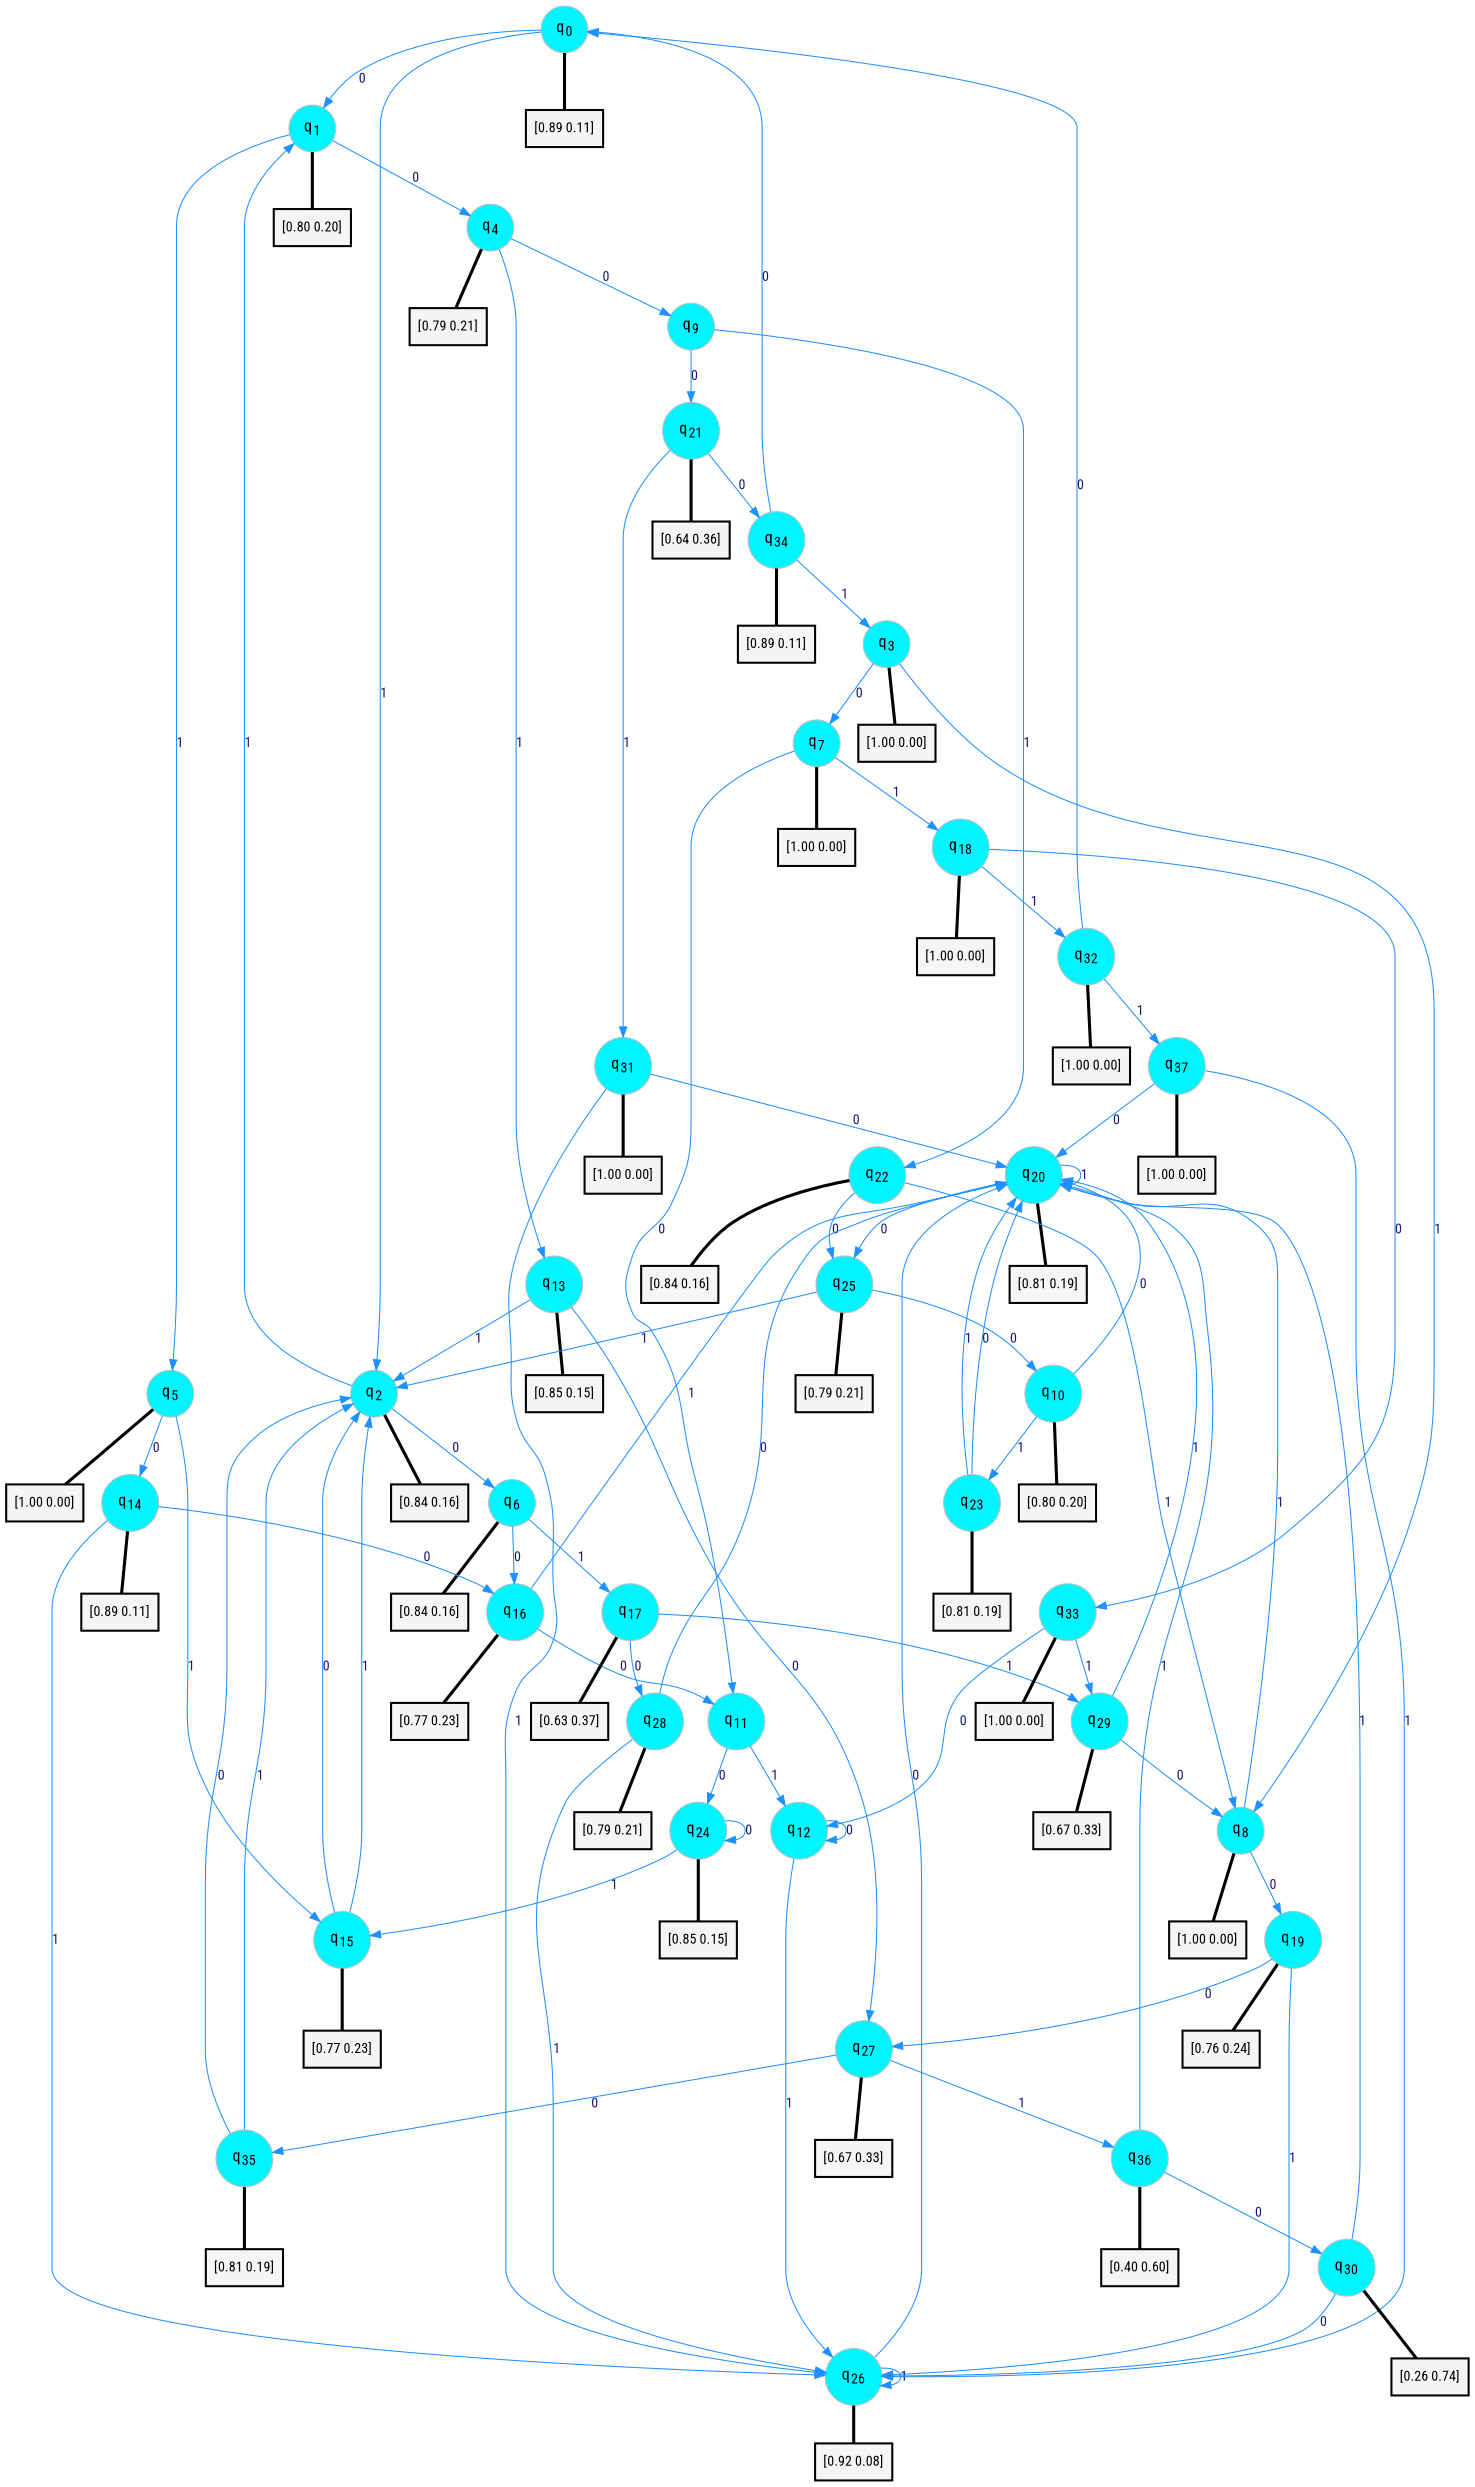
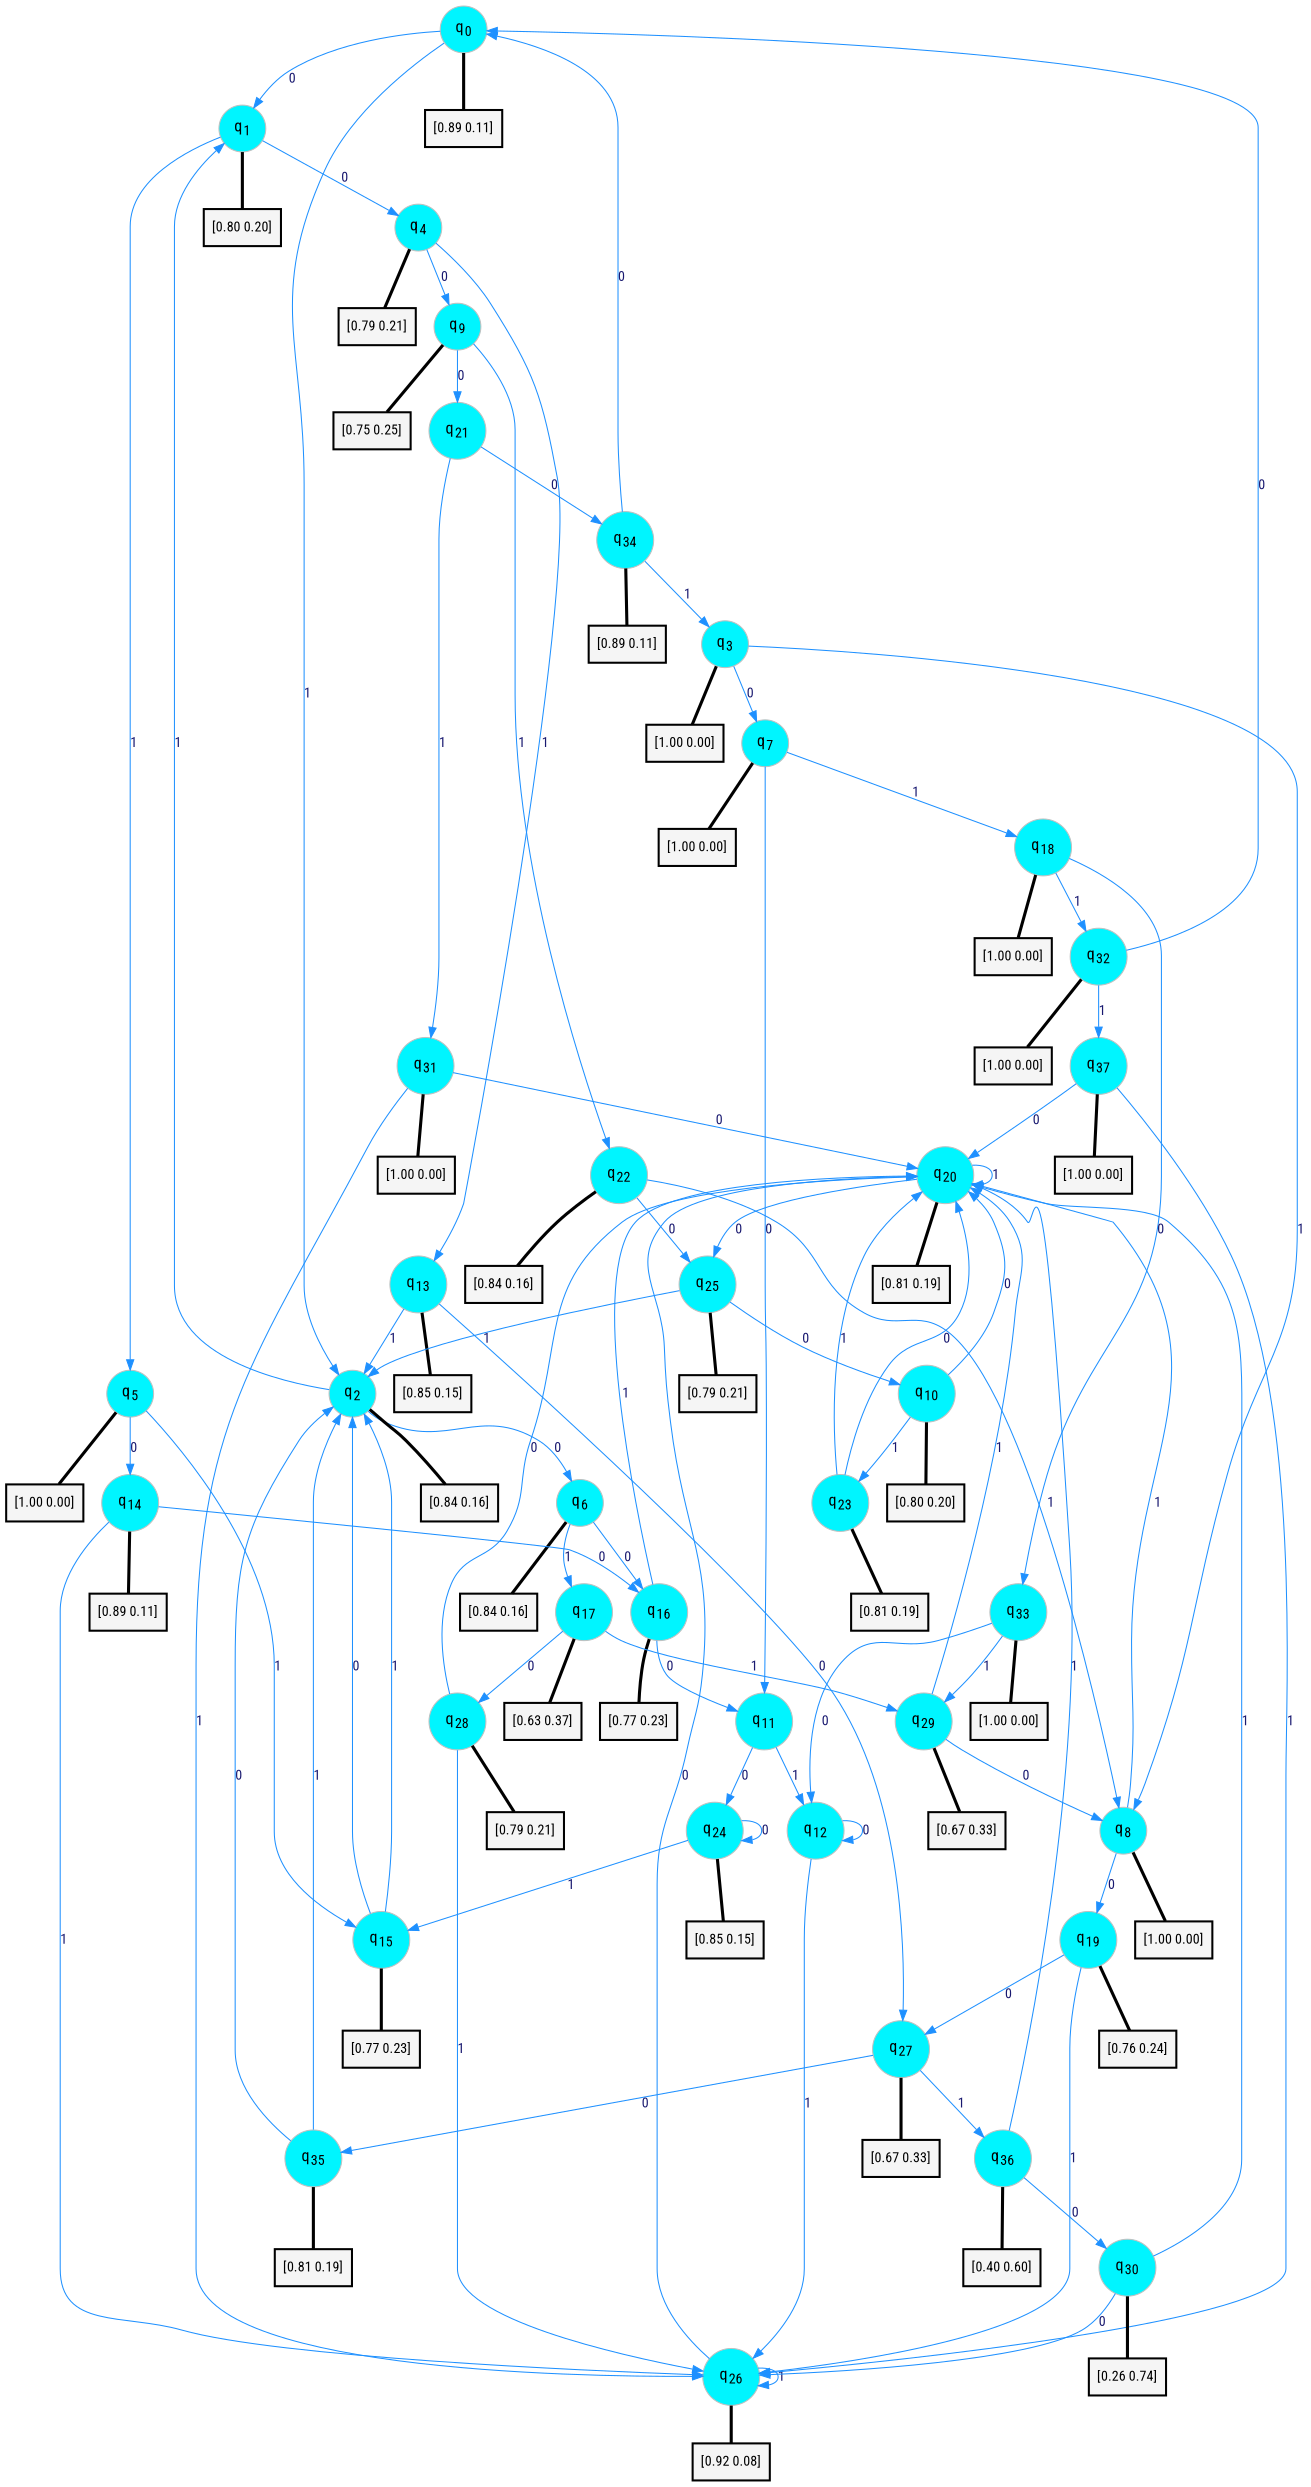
node "[0.75 0.25]": added
node "[0.64 0.36]": removed
